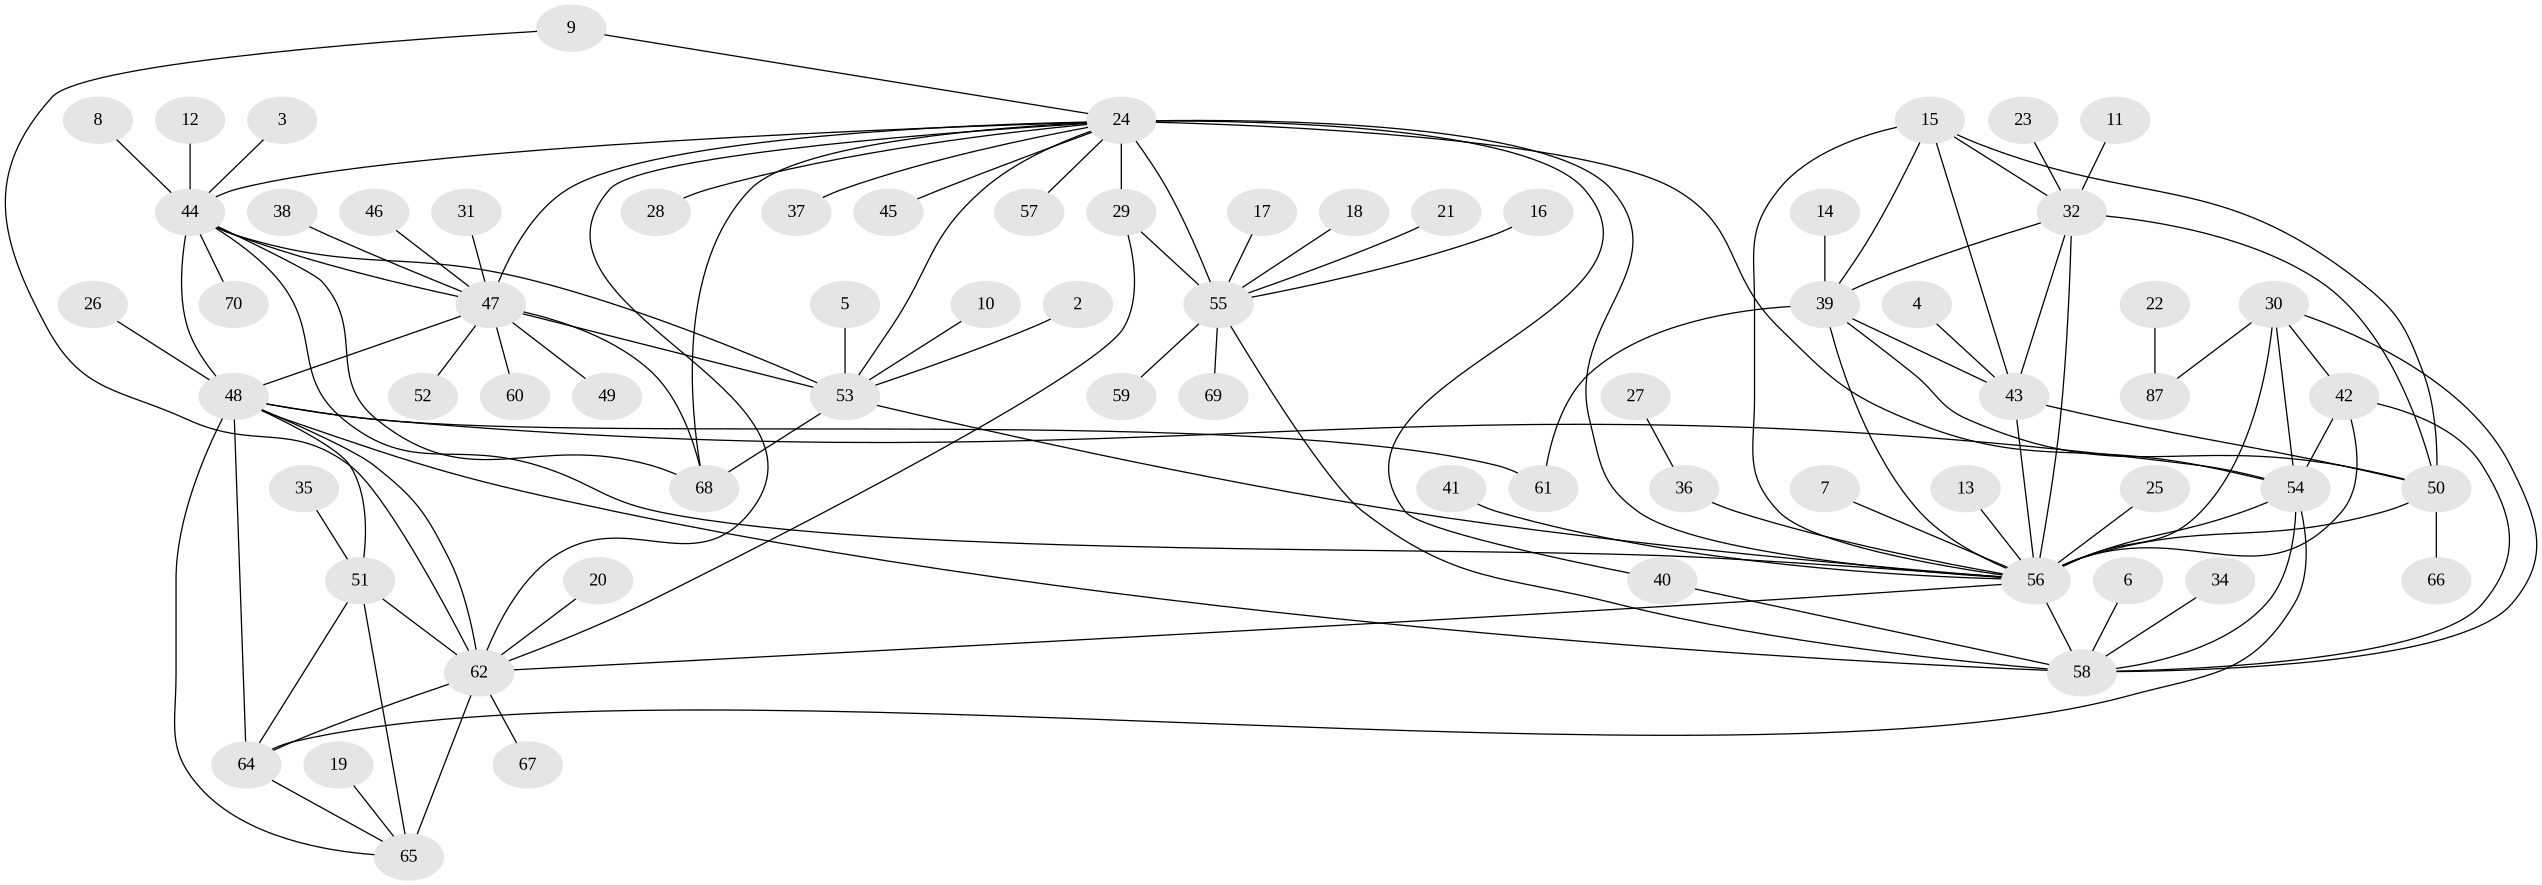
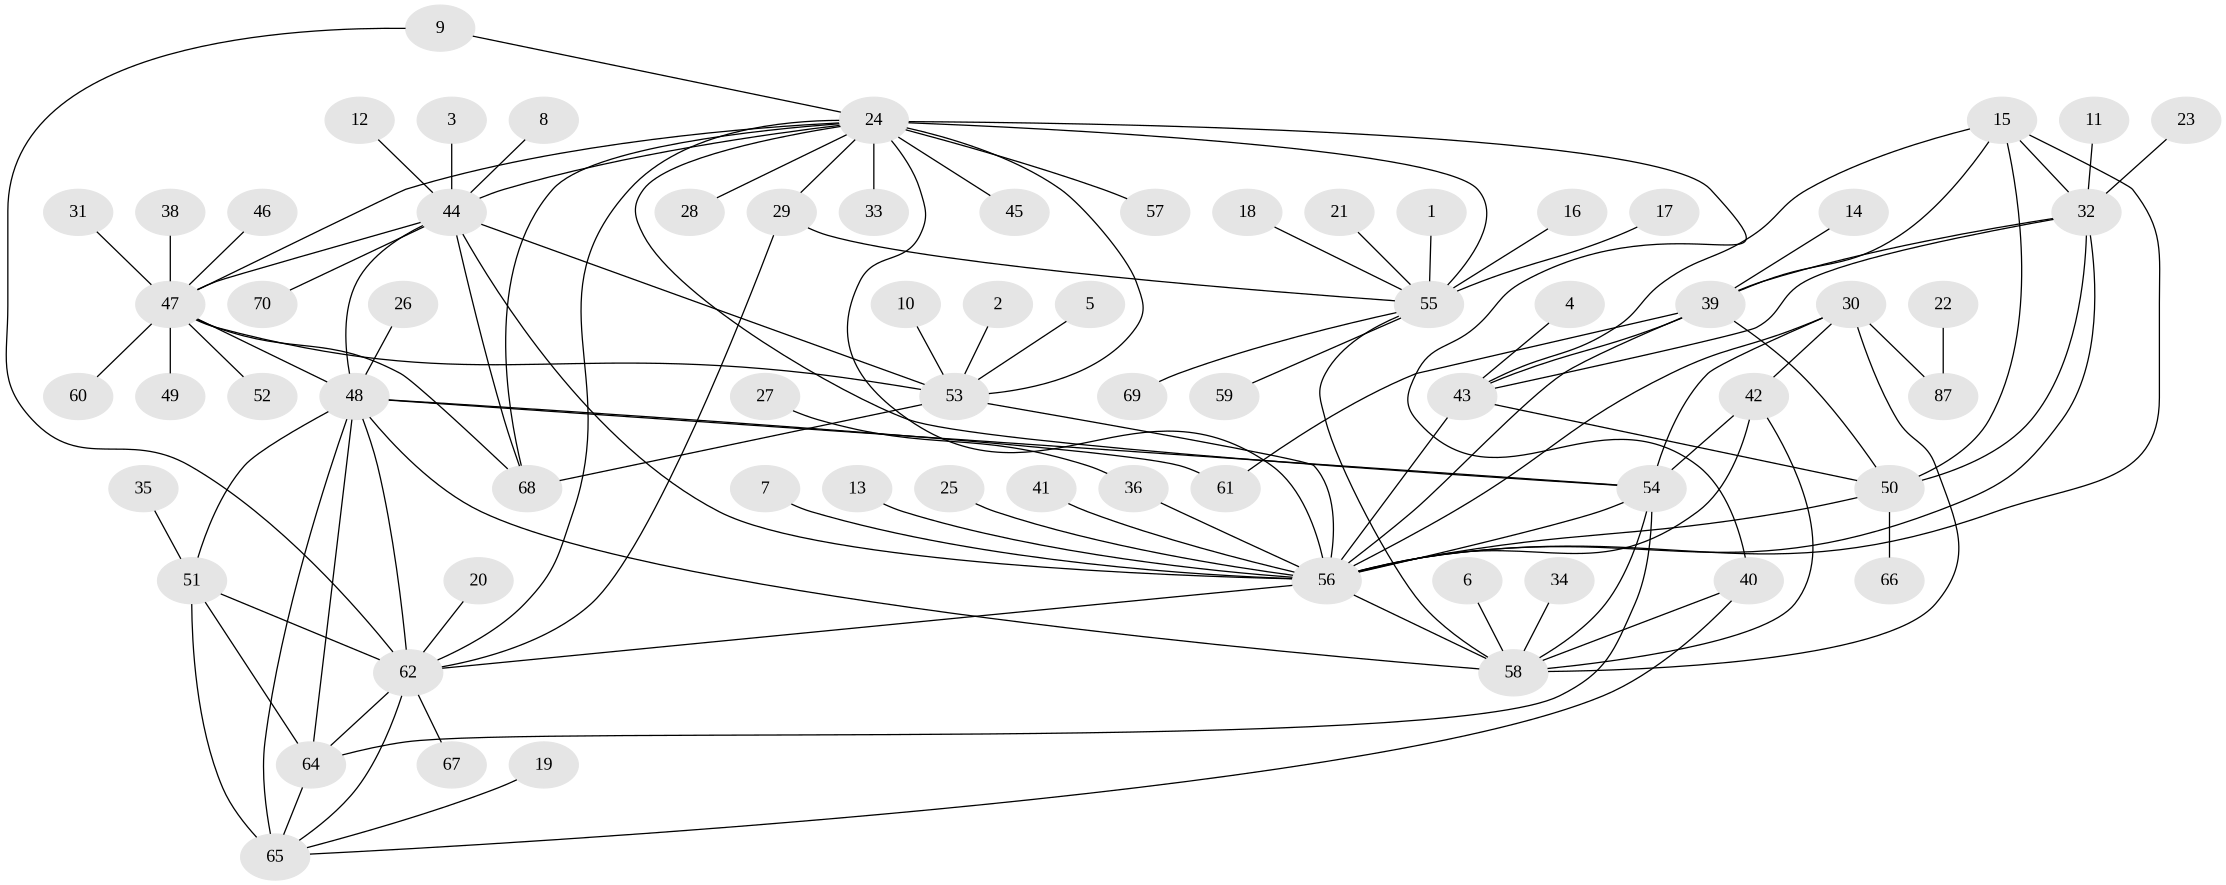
node "37": label "37" -> "33"
node "1": added
edge "40" -- "65": added
